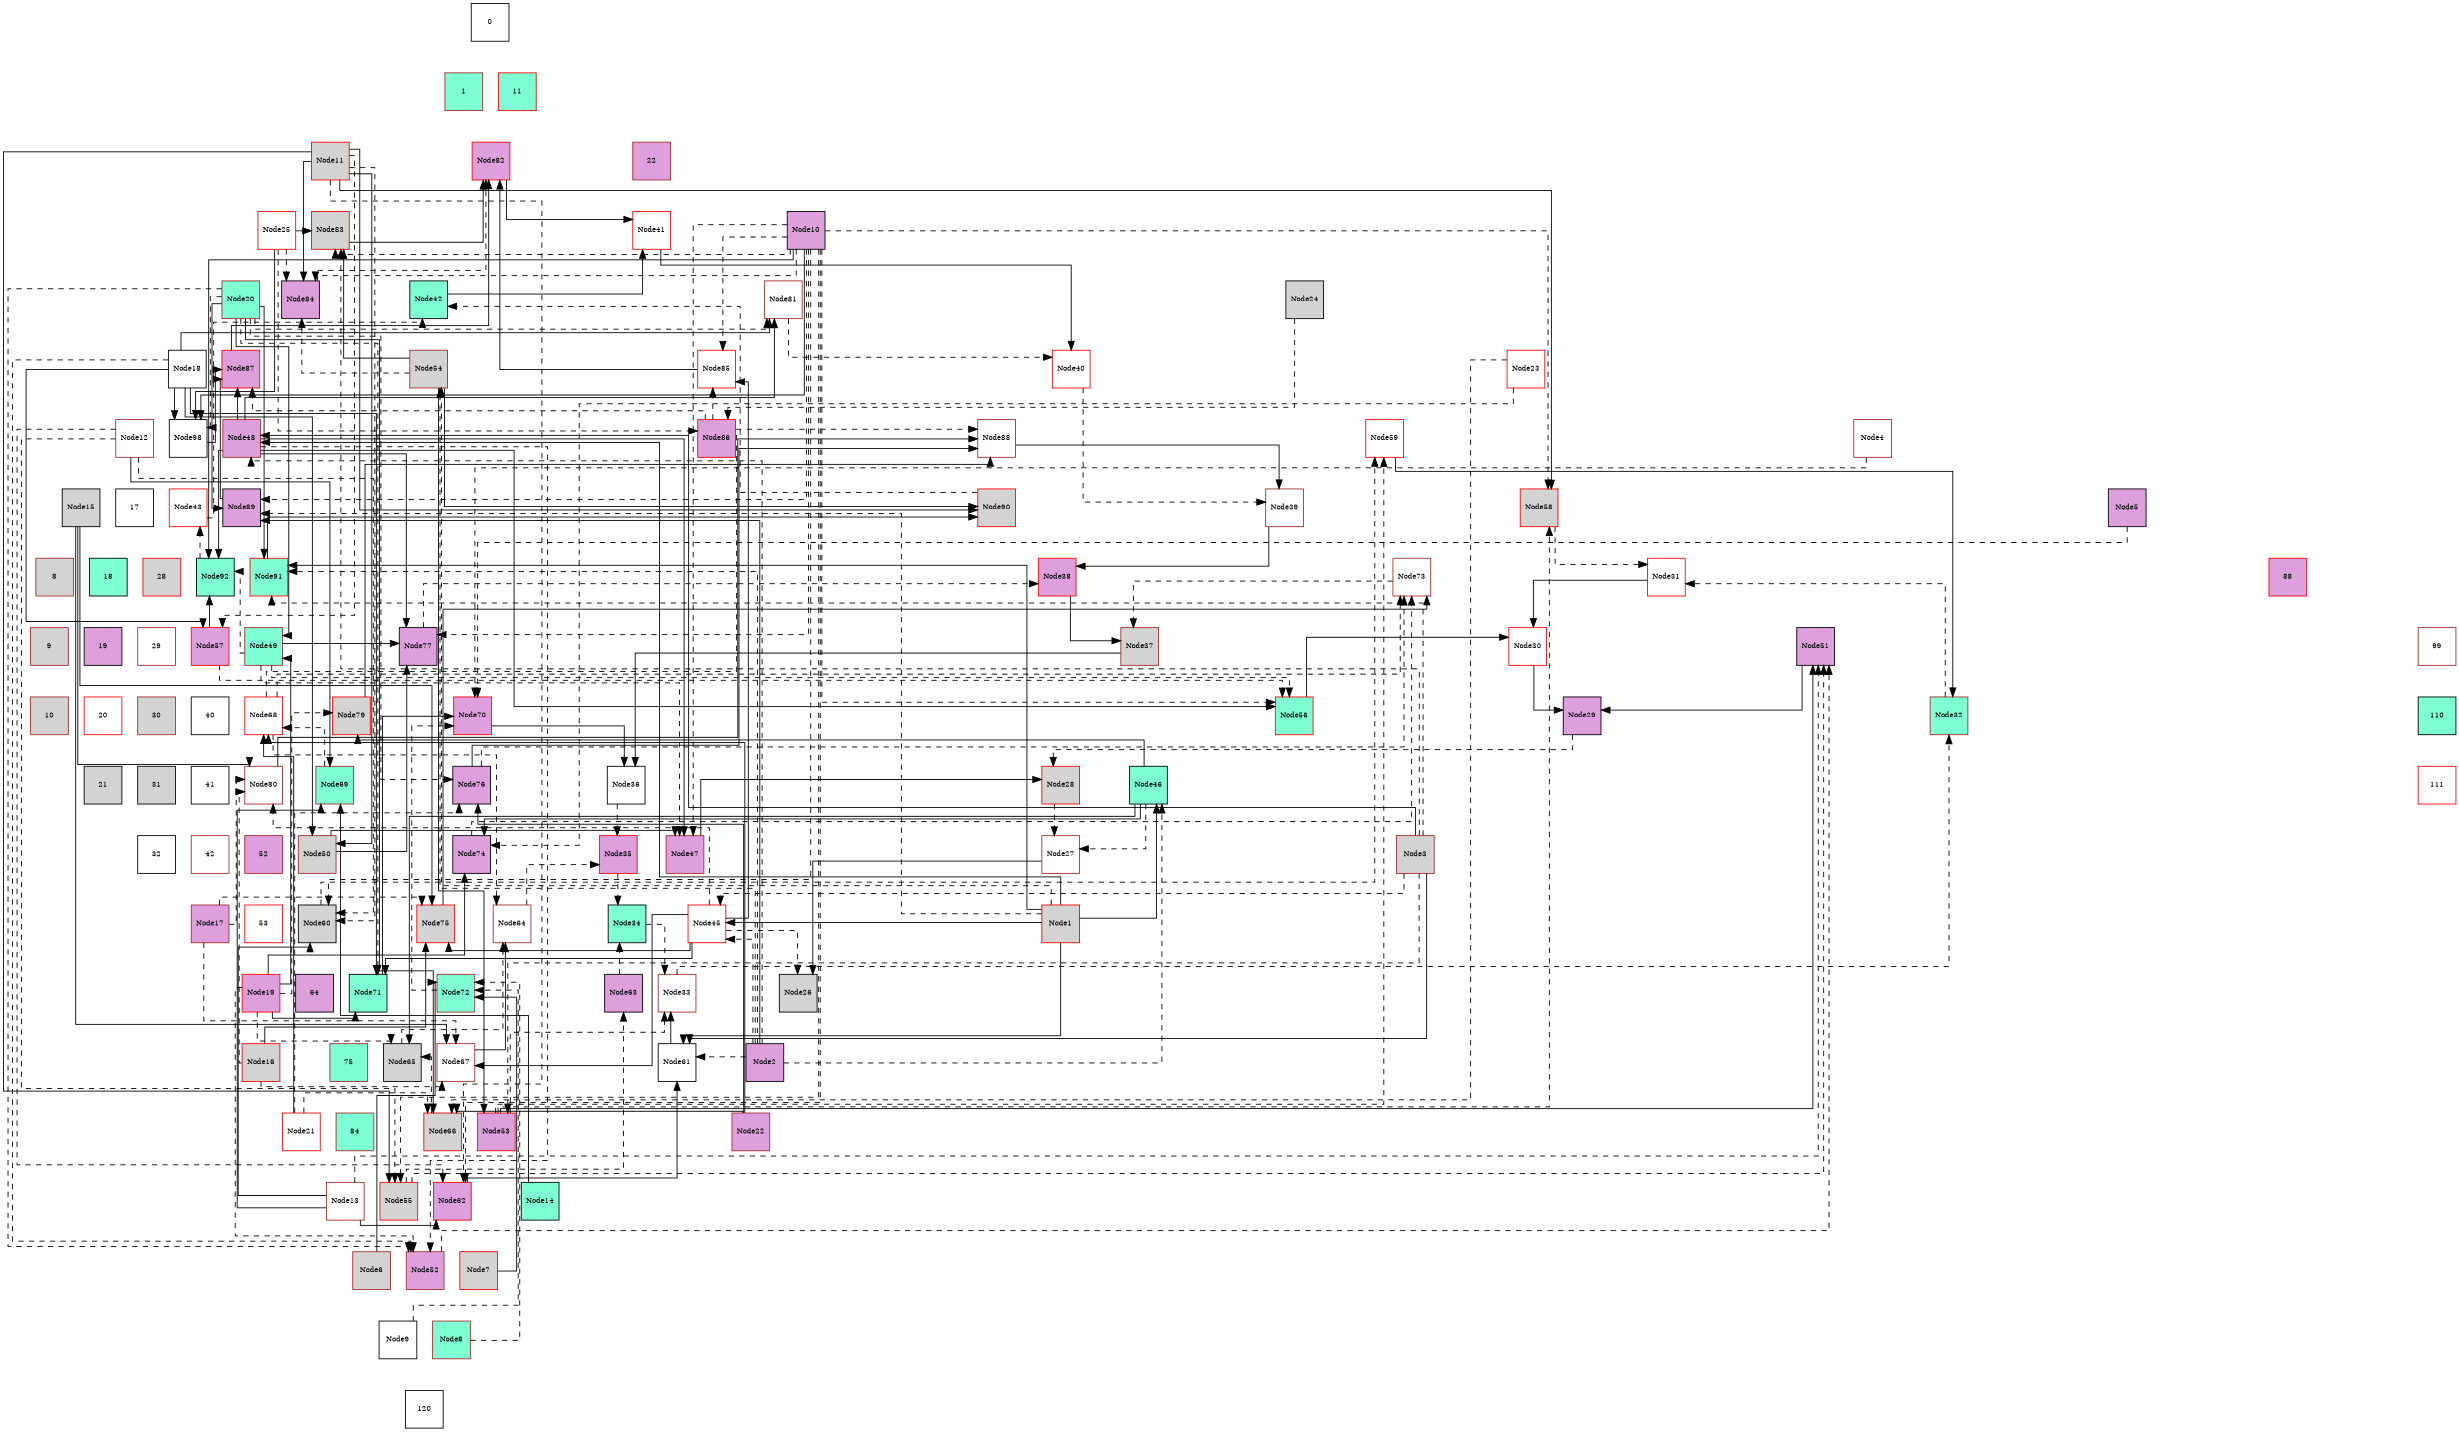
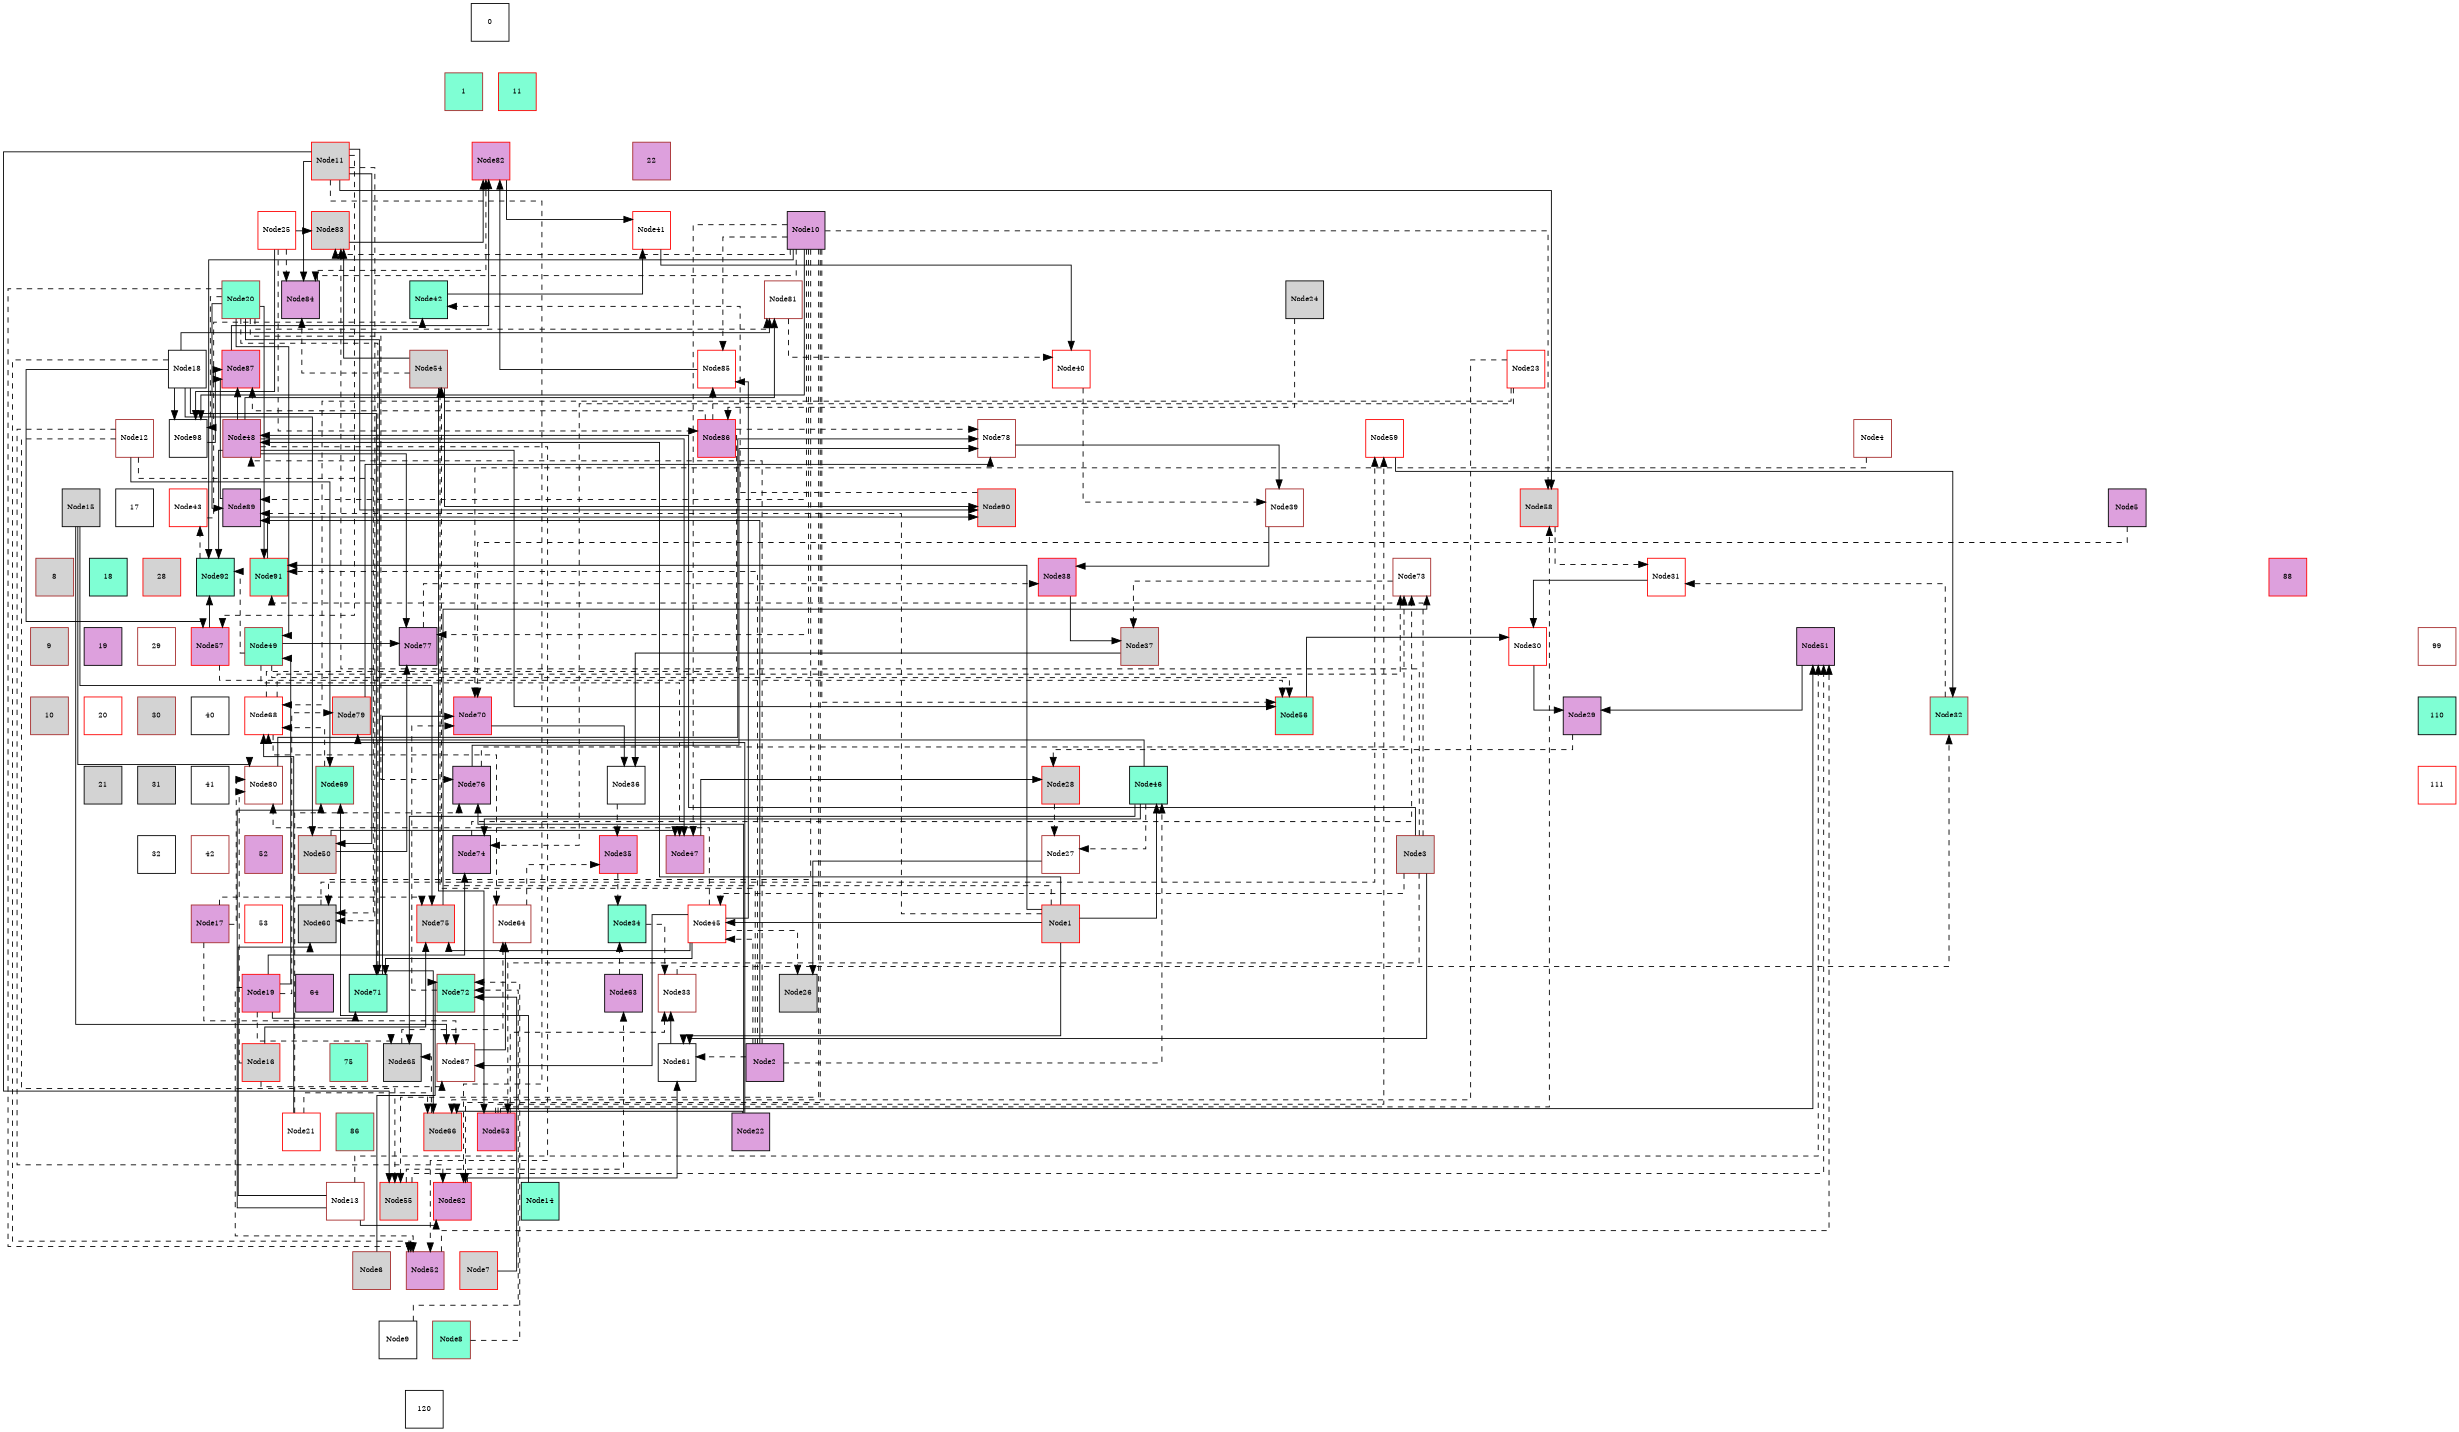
edge "Node23" -> "Node68": added
node "Node88": label "Node88" -> "Node78"
node "84": label "84" -> "86"
node "Node22": color brown -> black
